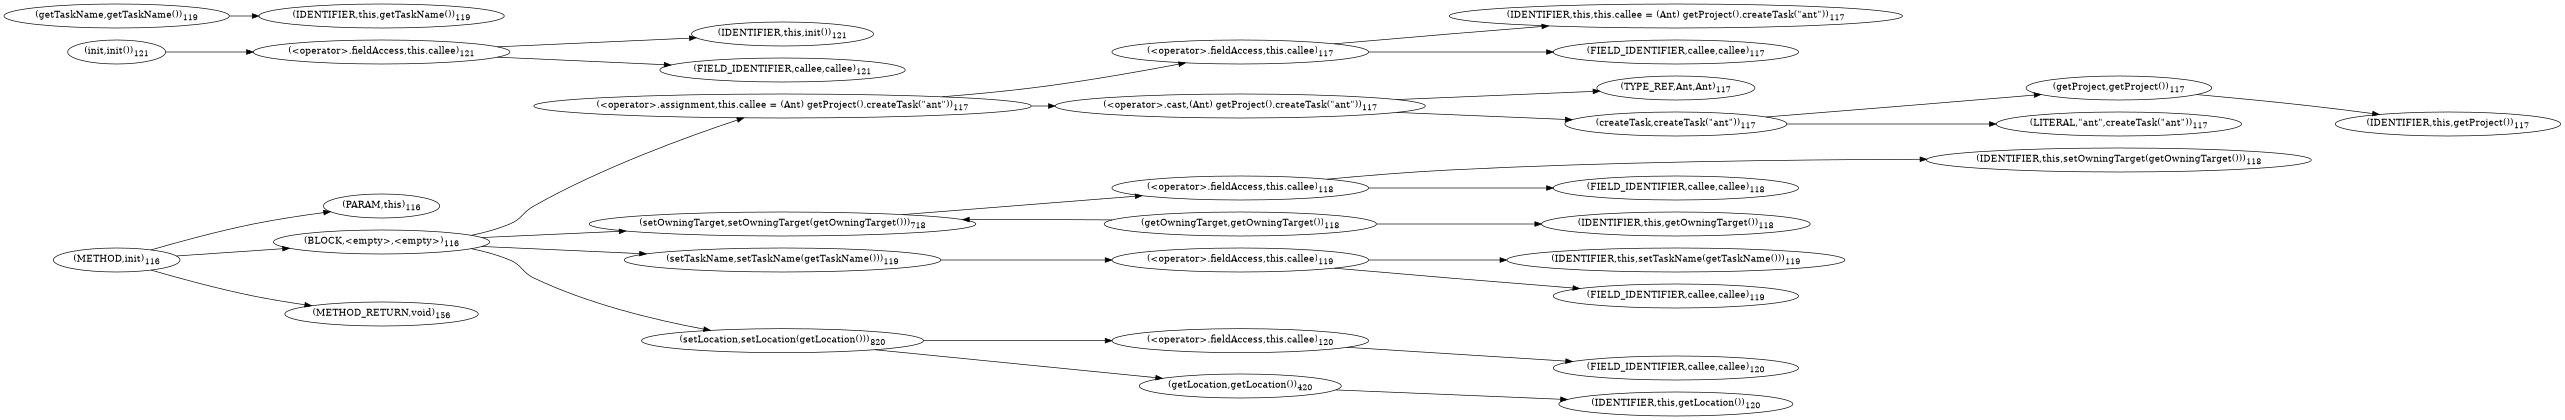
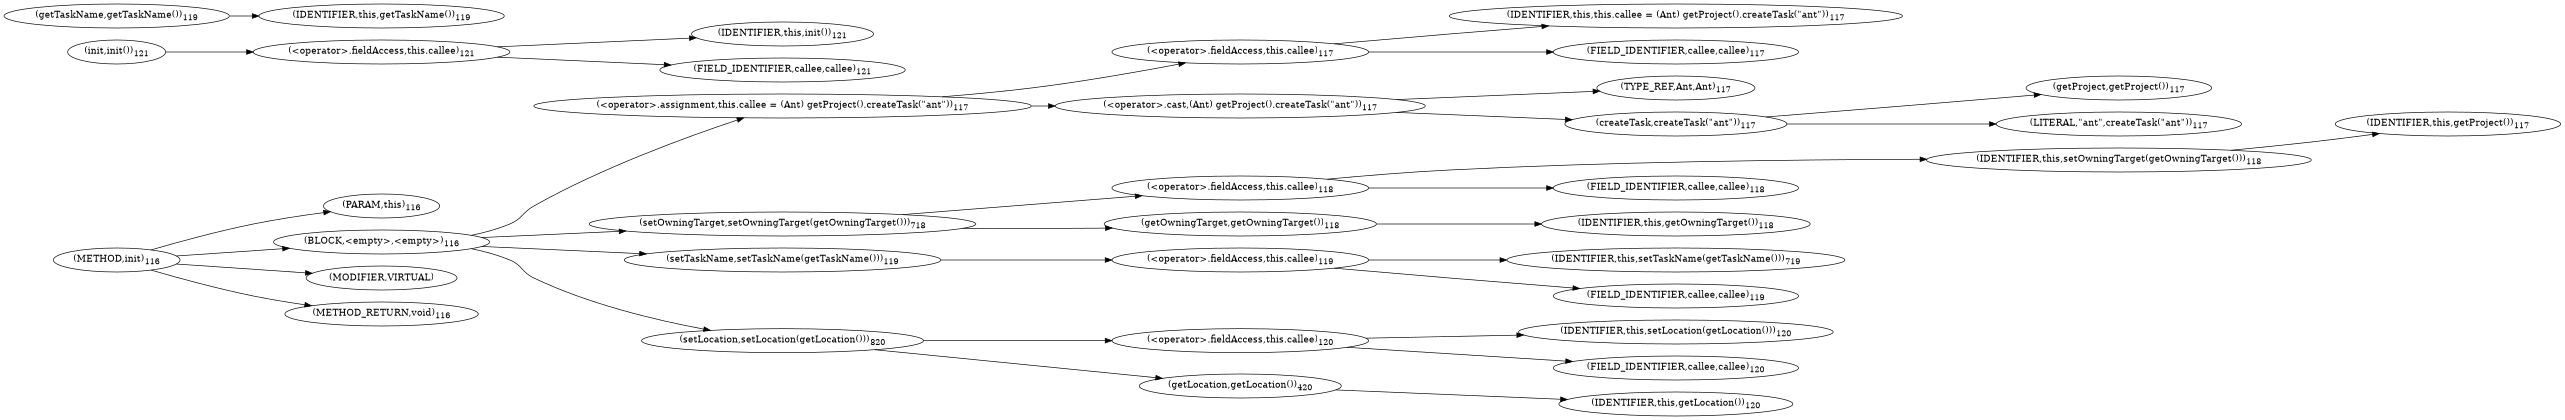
edge "(getProject,getProject())" -> "(IDENTIFIER,this,getProject())": now "(IDENTIFIER,this,setOwningTarget(getOwningTarget()))" -> "(IDENTIFIER,this,getProject())"
edge "(getOwningTarget,getOwningTarget())" -> "(setOwningTarget,setOwningTarget(getOwningTarget()))": reversed
node "(IDENTIFIER,this,setTaskName(getTaskName()))": text "119" -> "719"
node "(MODIFIER,VIRTUAL)": added
node "(METHOD_RETURN,void)": text "156" -> "116"
node "(IDENTIFIER,this,setLocation(getLocation()))": added
